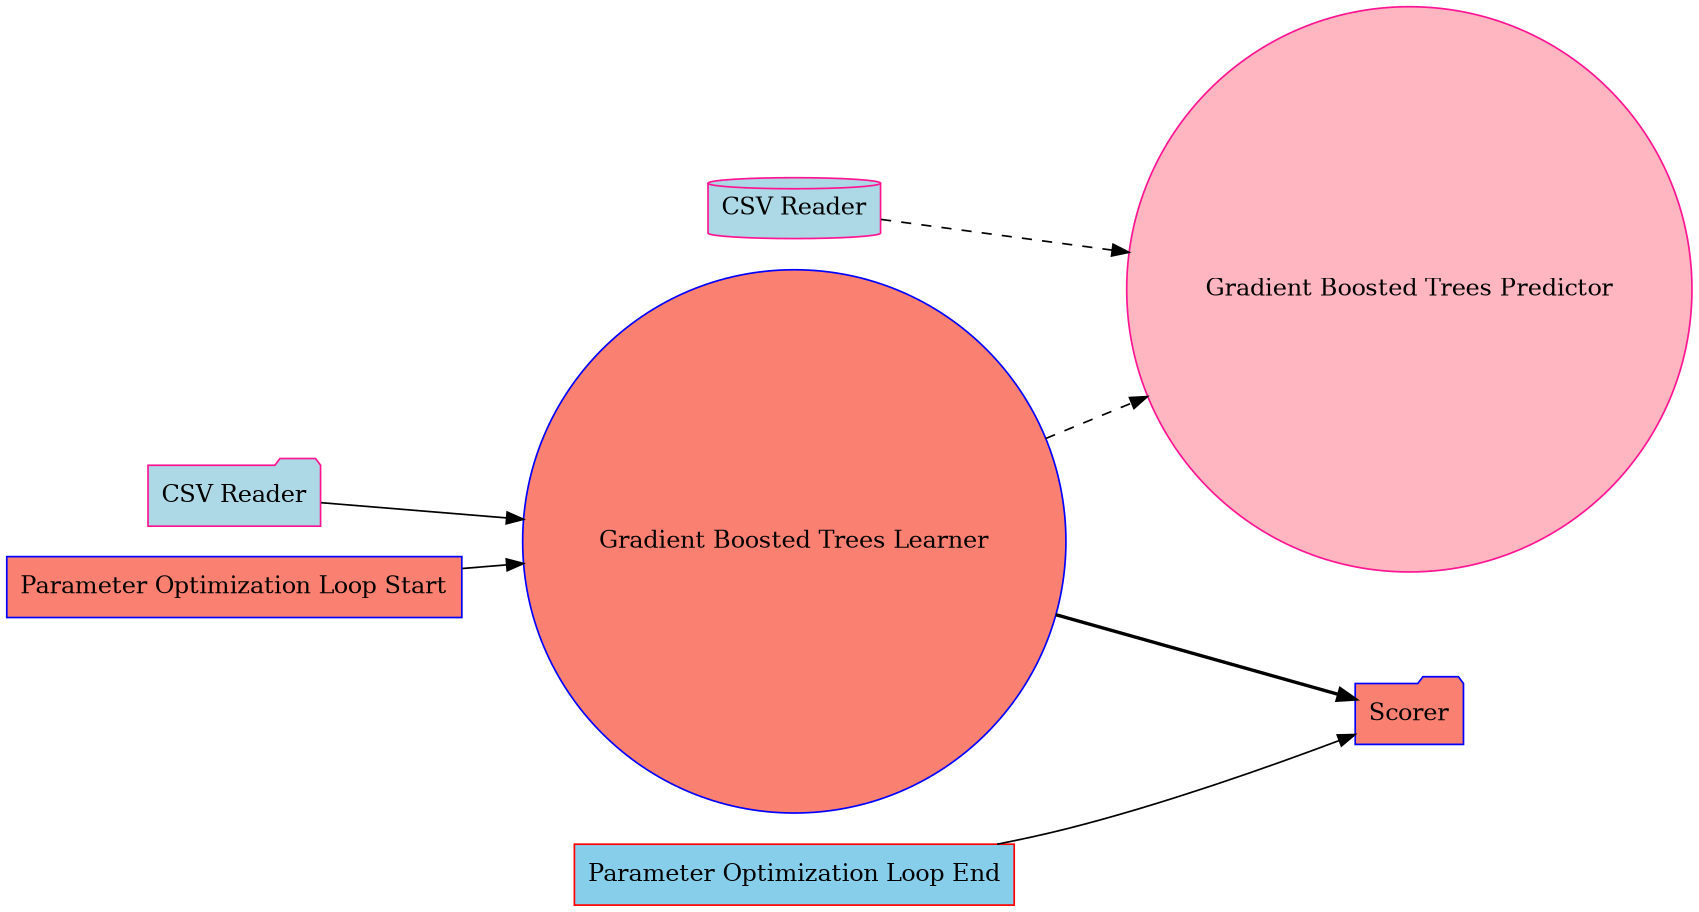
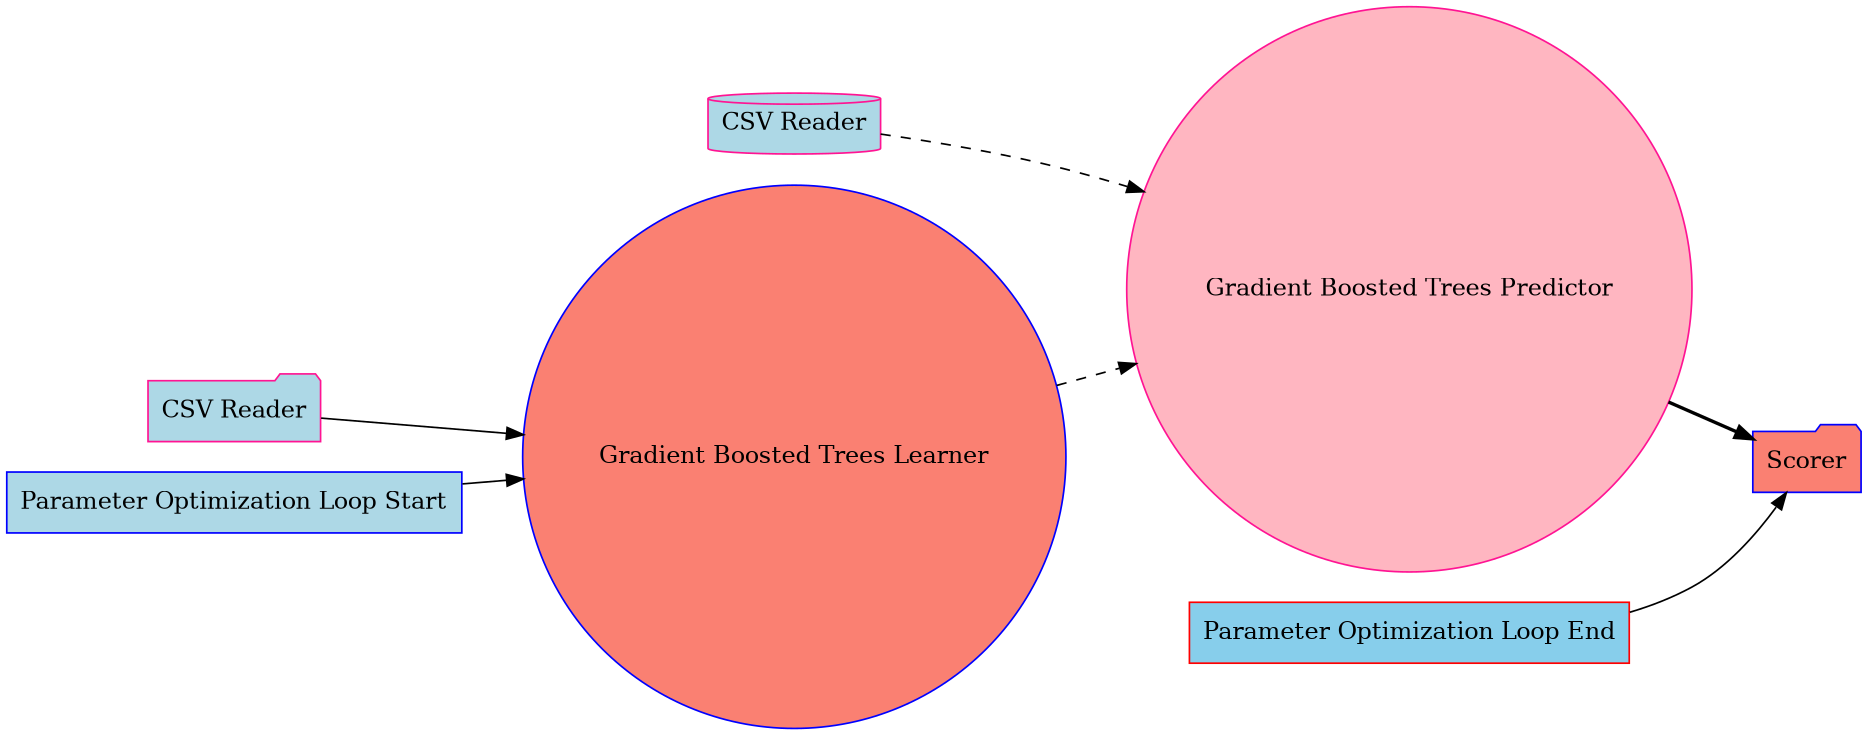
node "Parameter Optimization Loop Start": fillcolor salmon -> lightblue
edge "Gradient Boosted Trees Learner" -> "Scorer": now "Gradient Boosted Trees Predictor" -> "Scorer"
